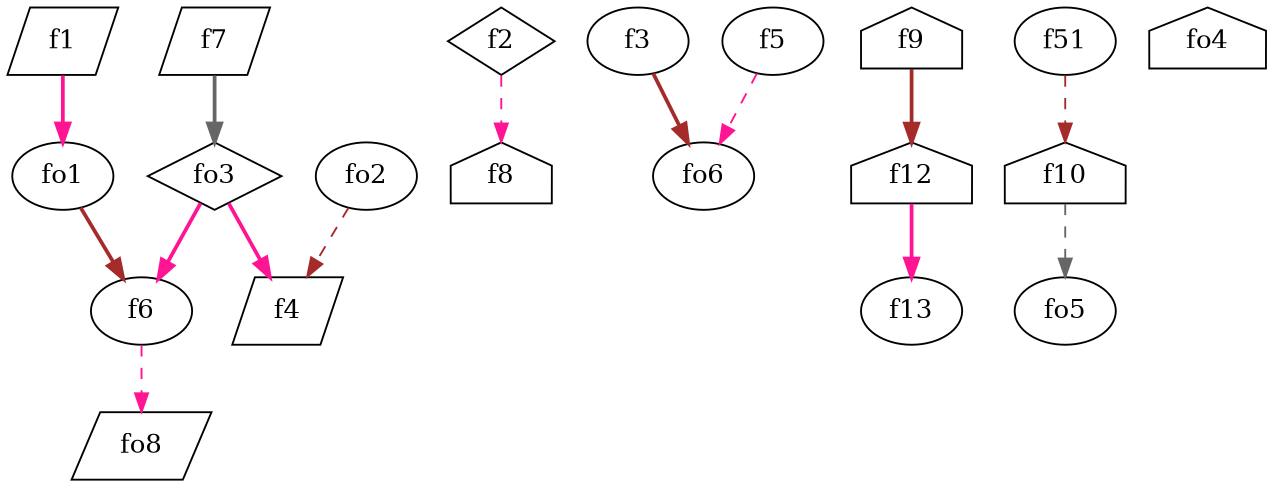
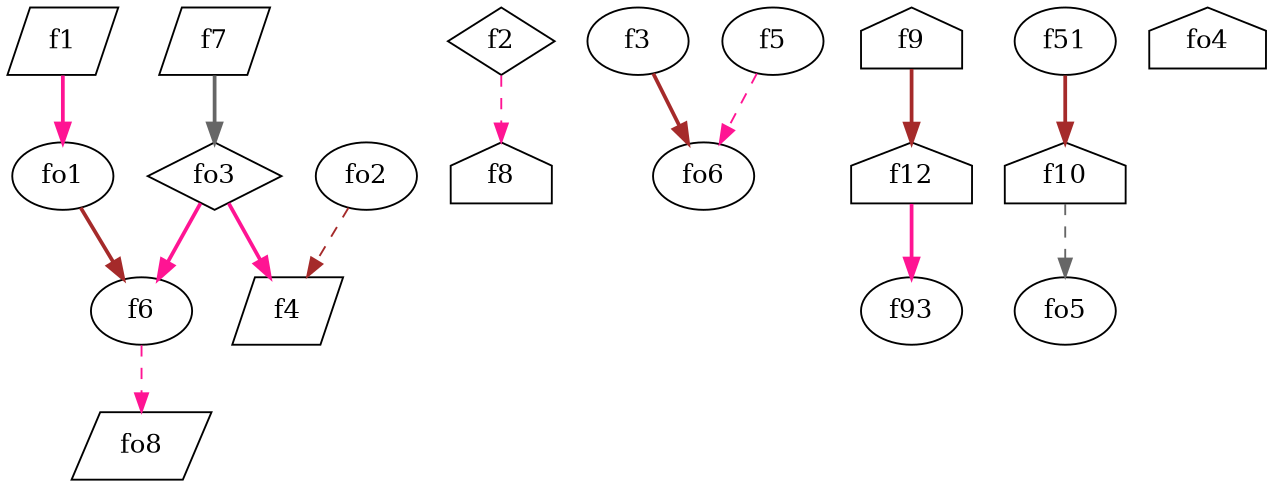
edge "f51" -> "f10": style dashed -> bold
node "f13": label "f13" -> "f93"
